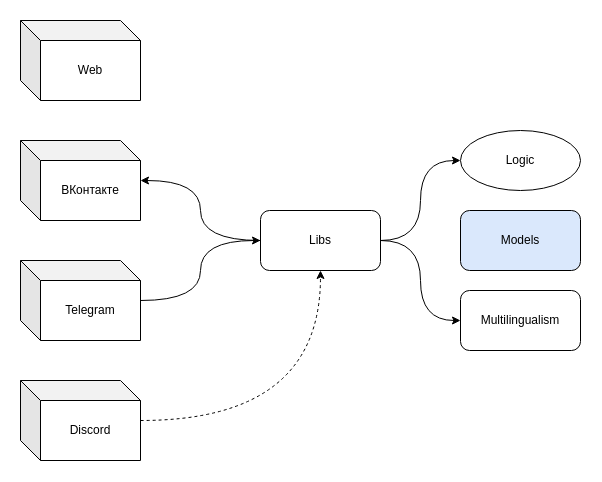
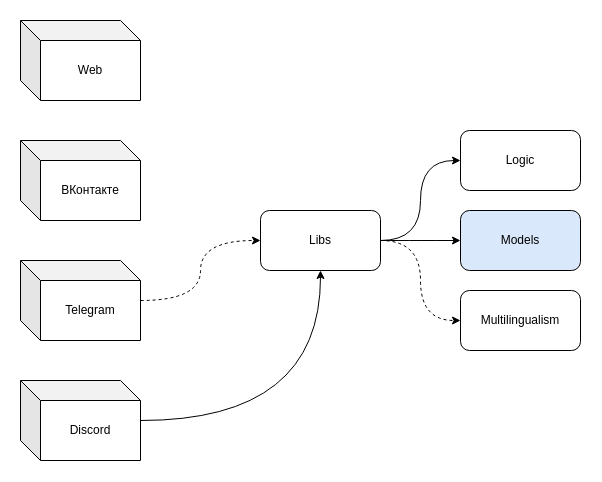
node "Logic": shape ellipse -> rounded rectangle
edge "Libs" -> "ВКонтакте": now "Libs" -> "Models"
edge "Telegram" -> "Libs": style solid -> dashed
edge "Libs" -> "Multilingualism": style solid -> dashed
edge "Discord" -> "Libs": style dashed -> solid
